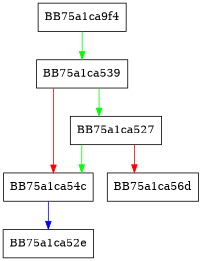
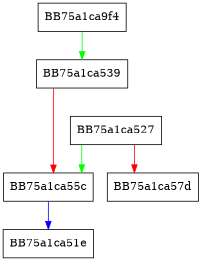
edge "BB75a1ca539" -> "BB75a1ca527": removed
node "BB75a1ca54c": label "BB75a1ca54c" -> "BB75a1ca55c"
node "BB75a1ca56d": label "BB75a1ca56d" -> "BB75a1ca57d"
node "BB75a1ca52e": label "BB75a1ca52e" -> "BB75a1ca51e"
